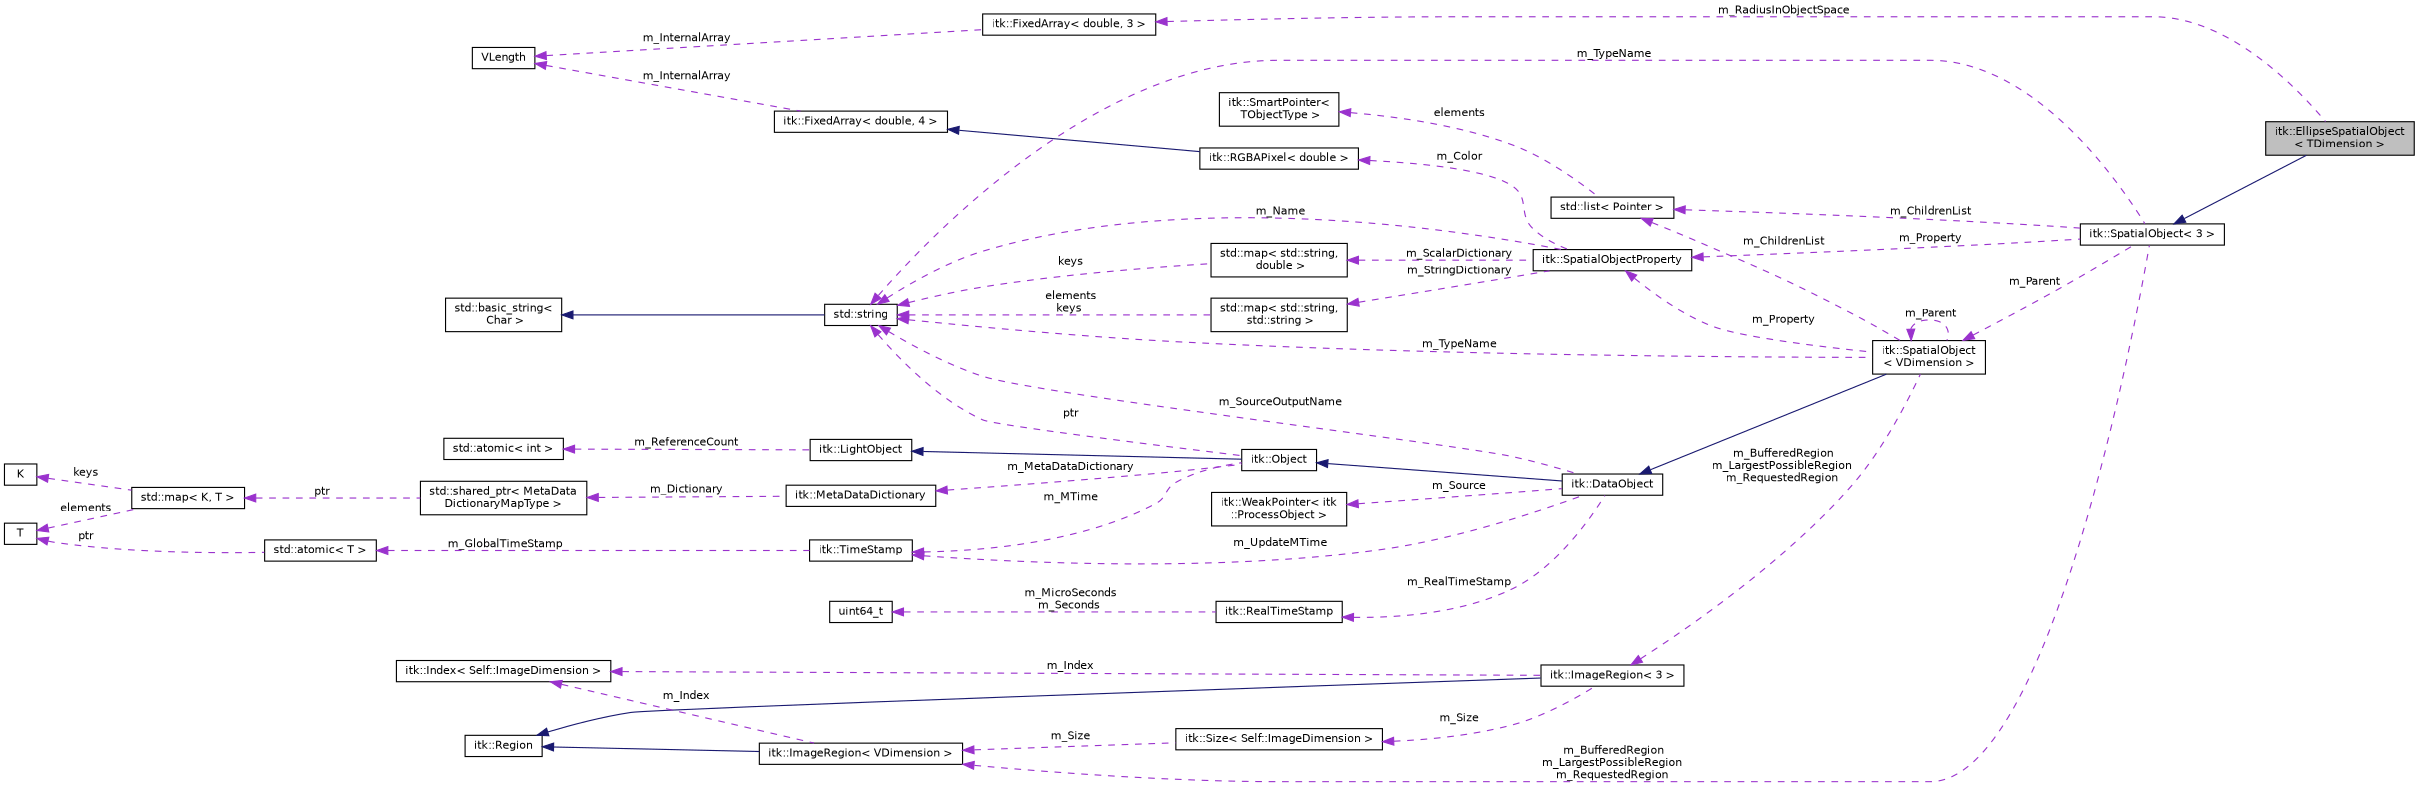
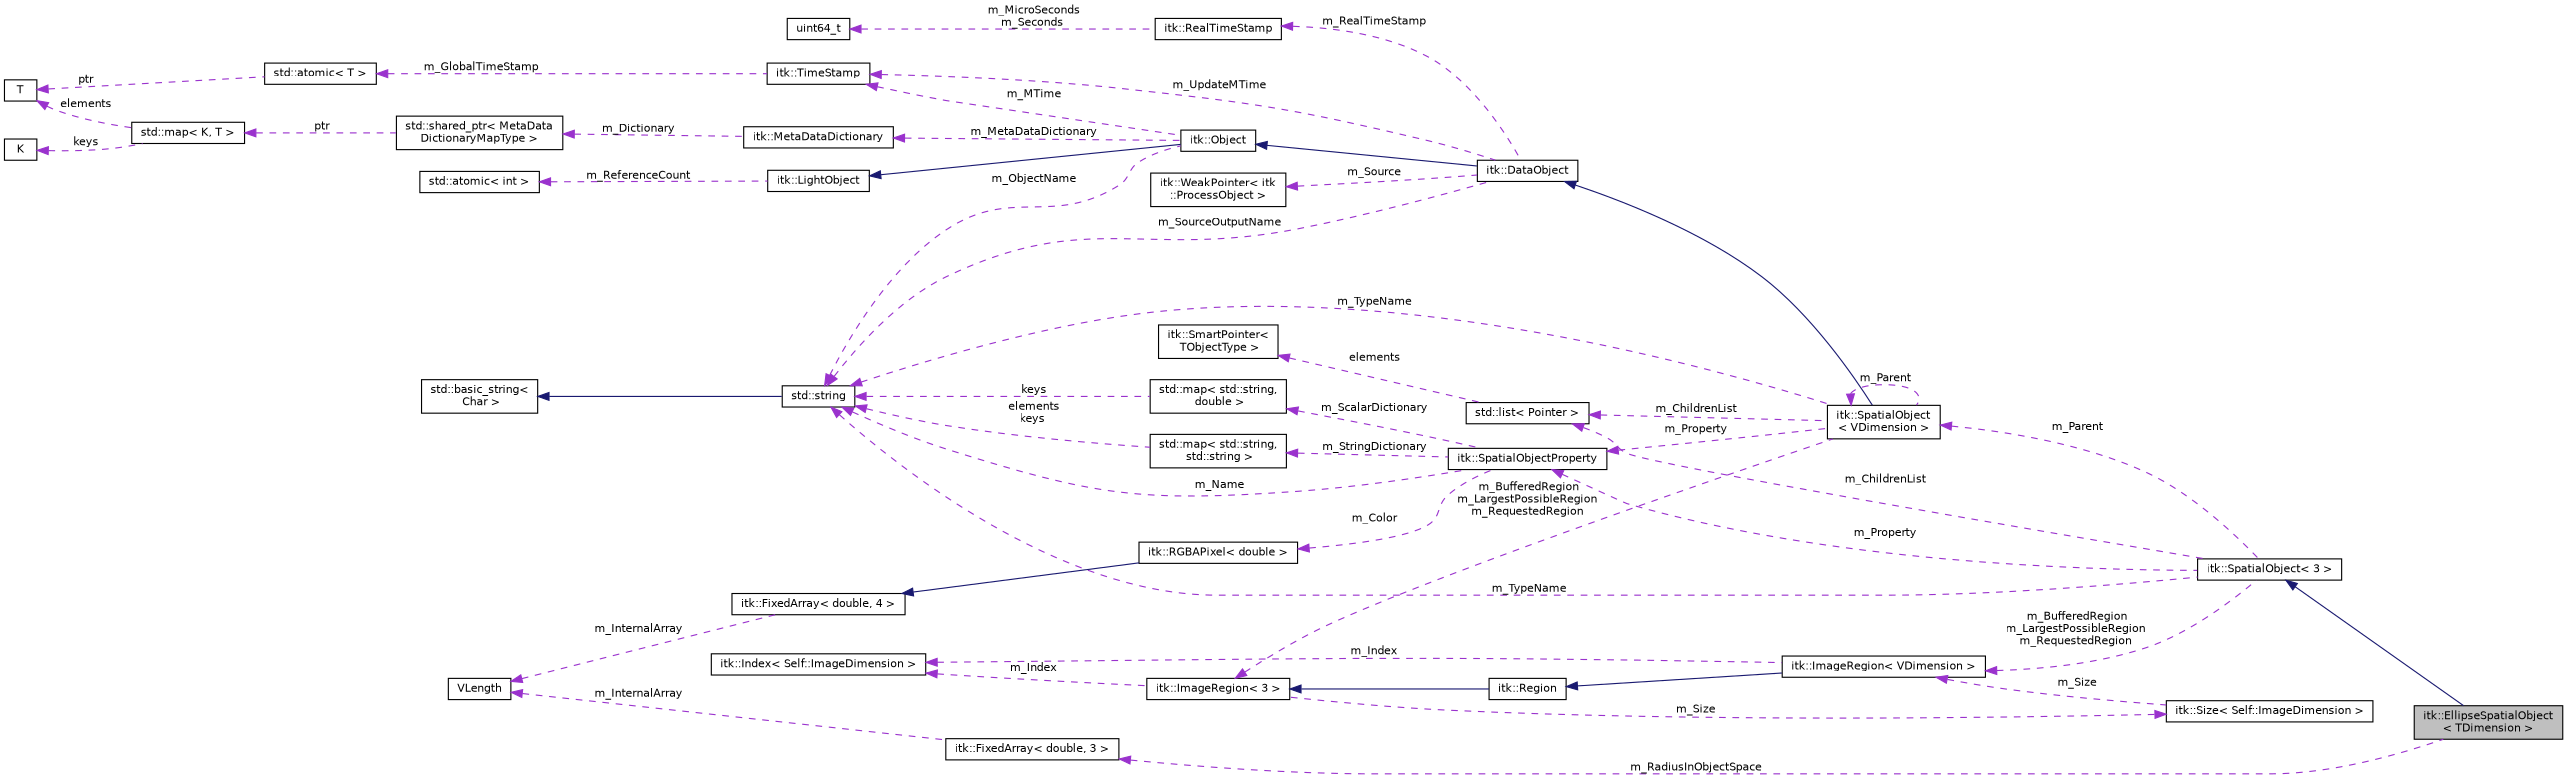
edge "itk::Object" -> "std::string": label " ptr" -> " m_ObjectName"
edge "itk::ImageRegion< 3 >" -> "itk::Region": reversed
